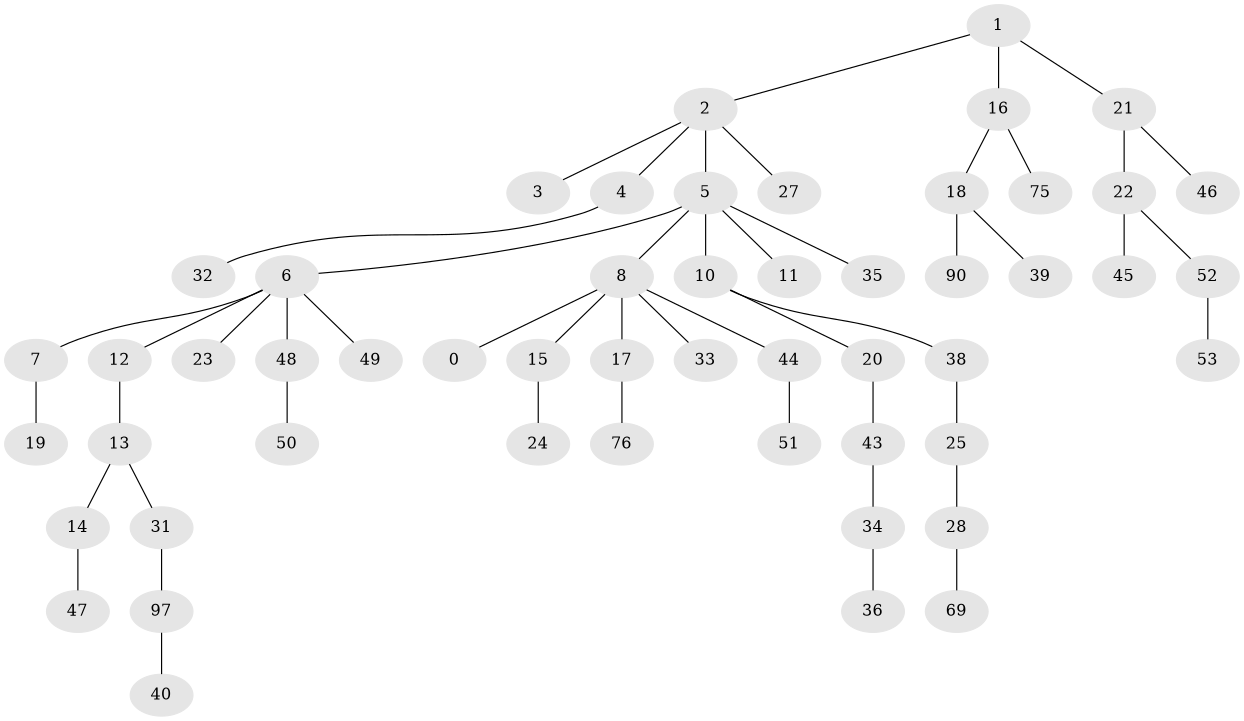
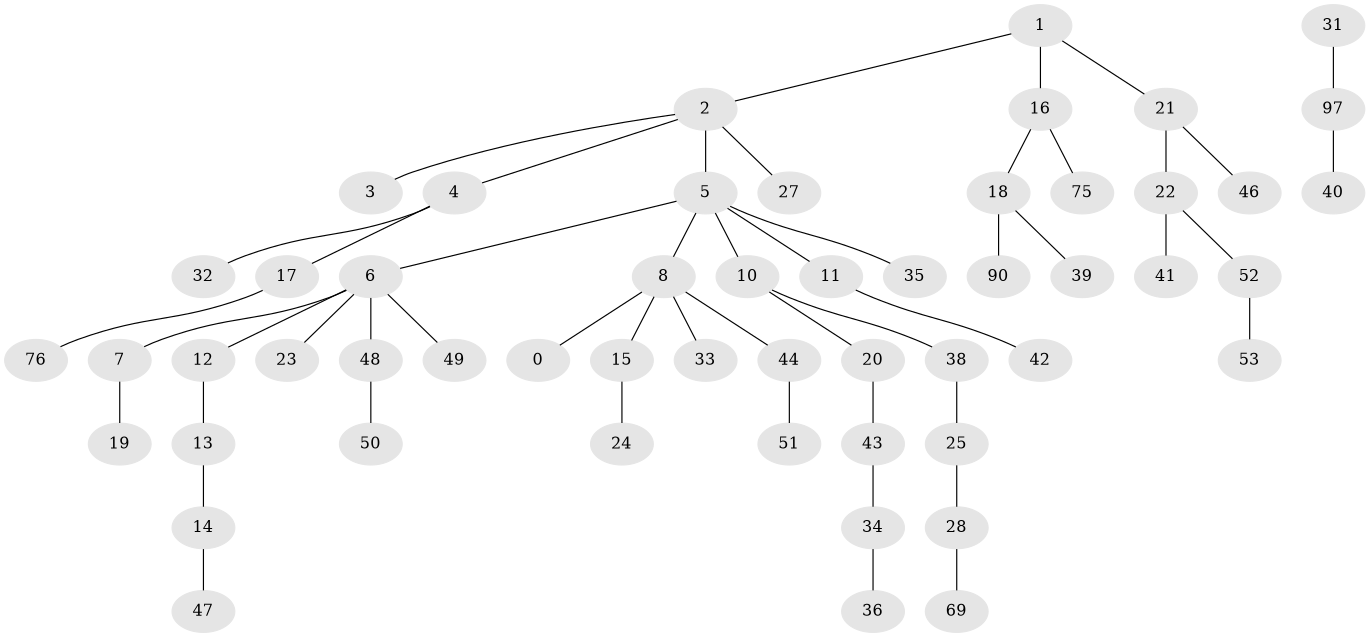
node "45": label "45" -> "41"
edge "8" -- "17": now "4" -- "17"
node "42": added
edge "13" -- "31": removed
